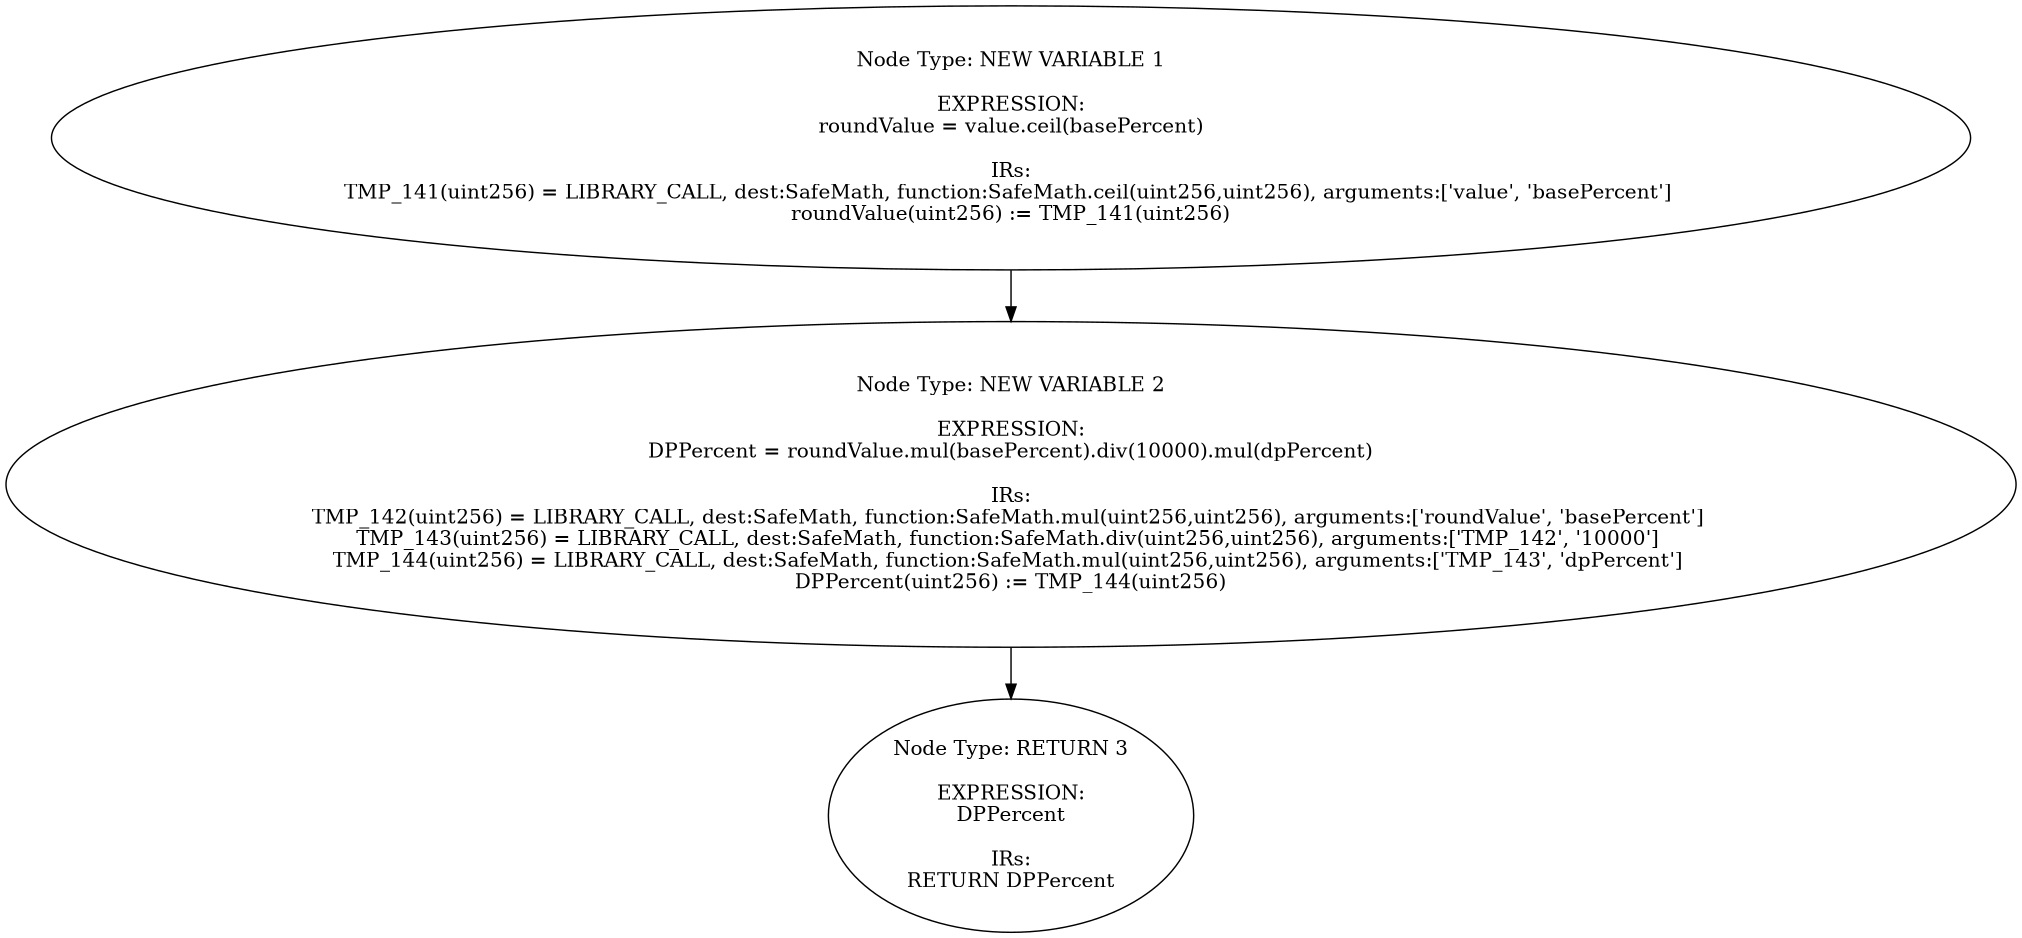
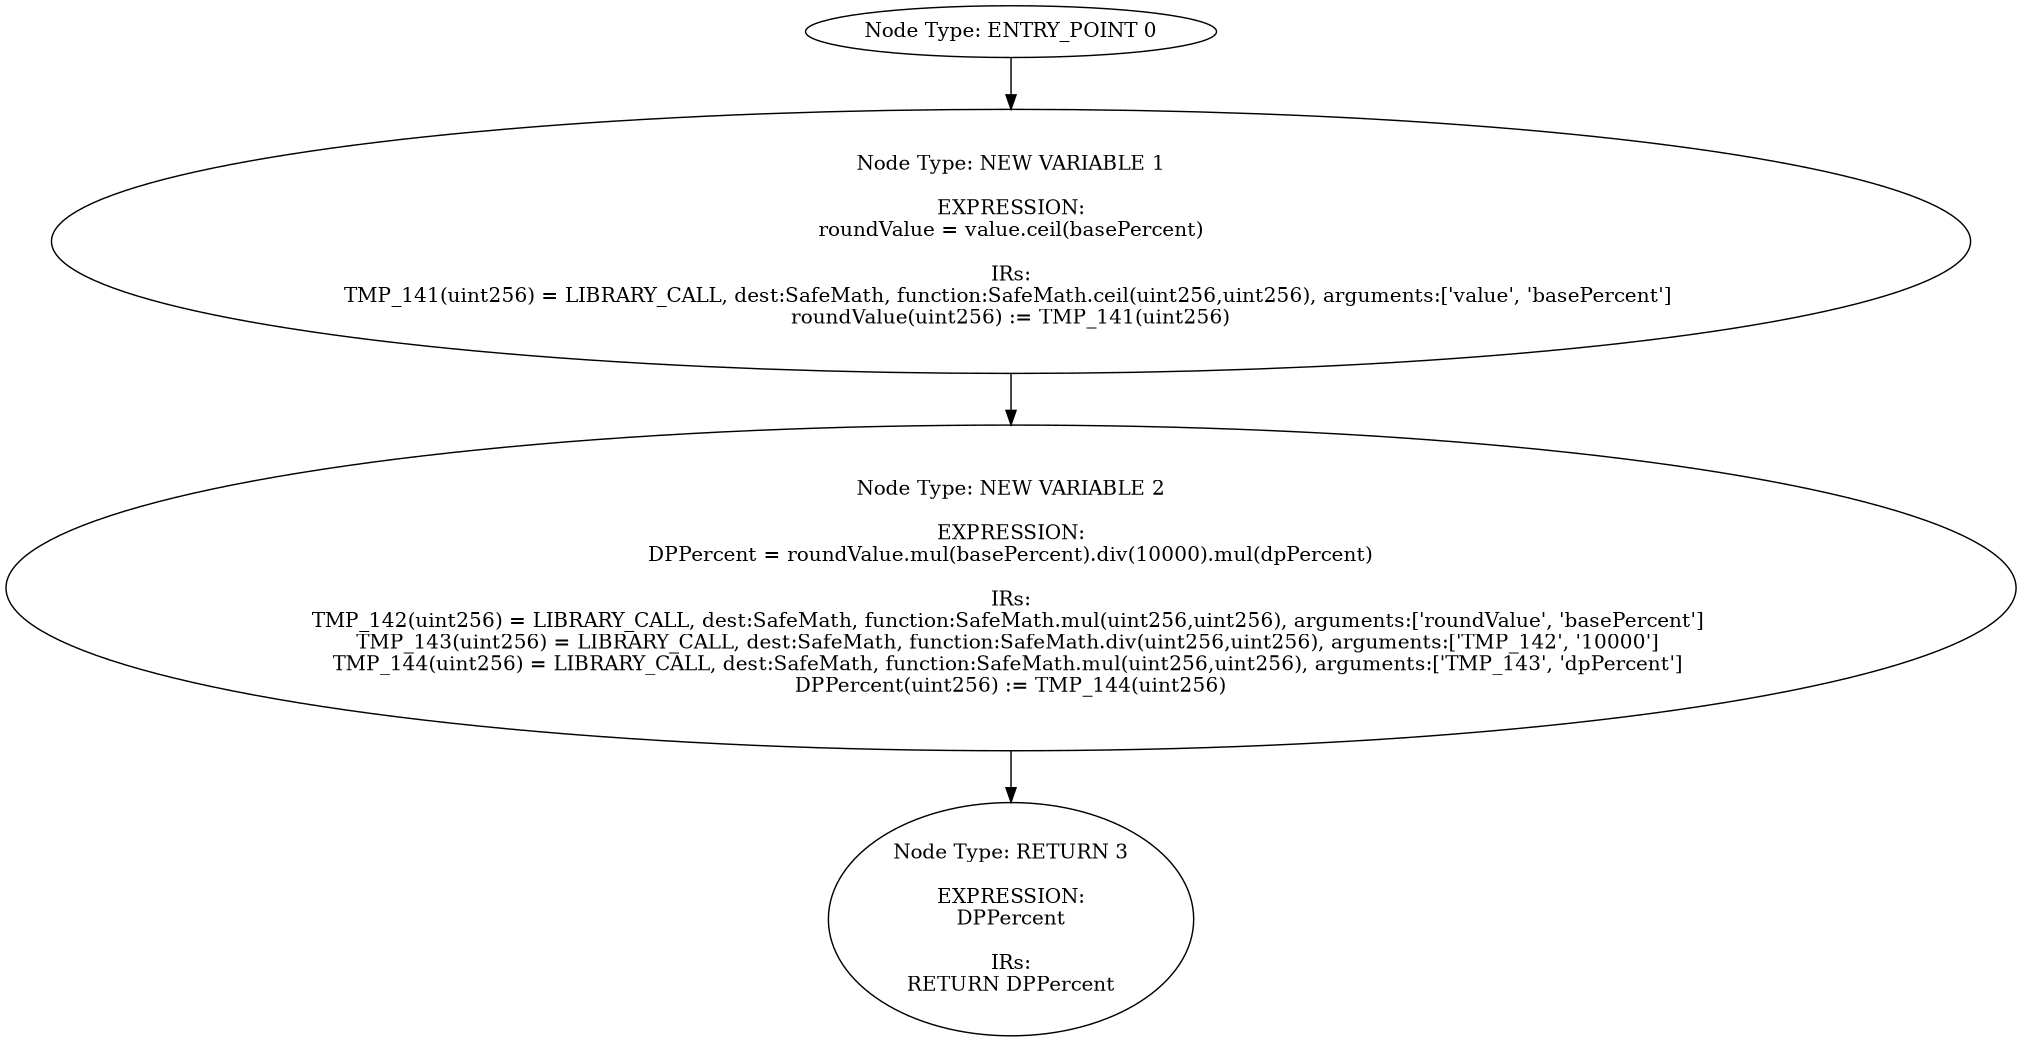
node "Node Type: ENTRY_POINT 0": added
